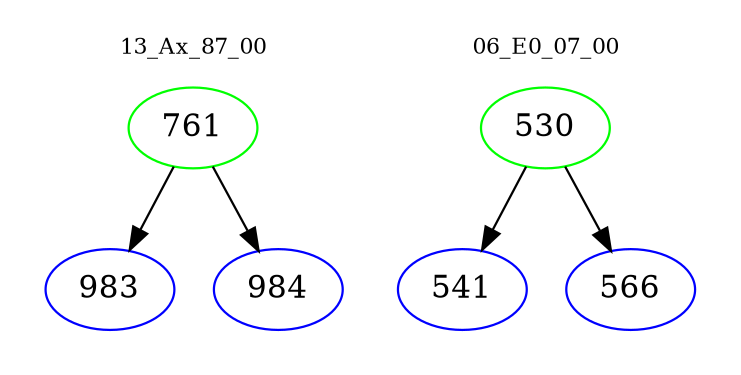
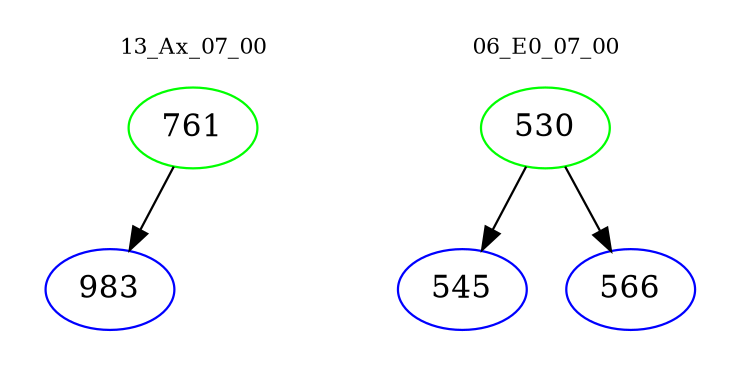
cluster "13_Ax_87_00": label "13_Ax_87_00" -> "13_Ax_07_00"
node "984": removed
node "541": label "541" -> "545"
